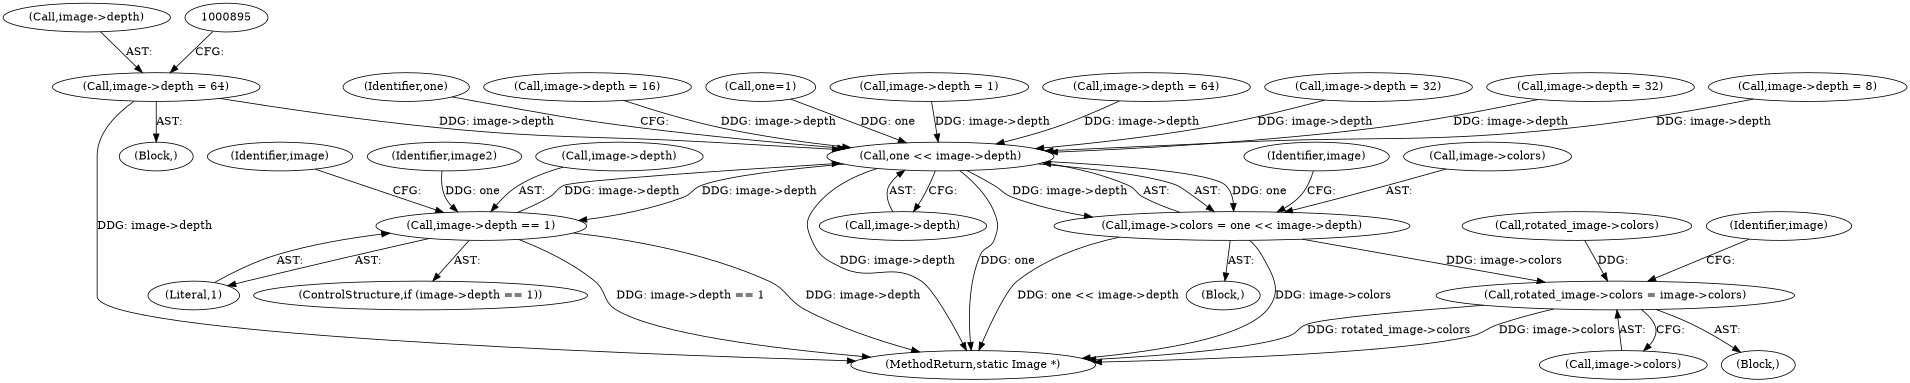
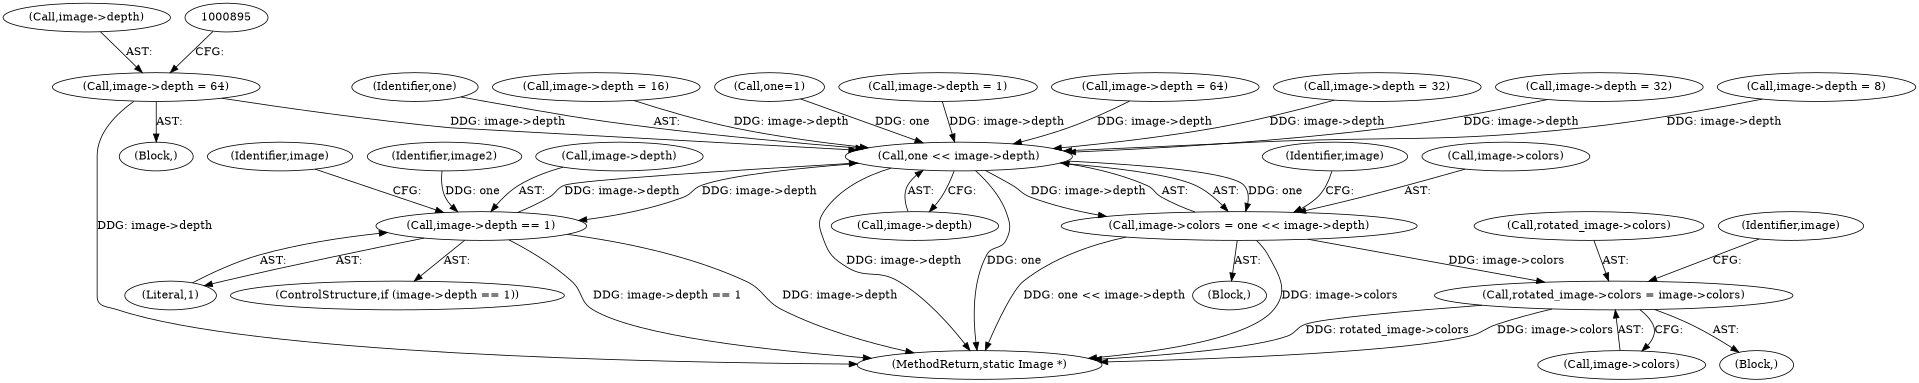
edge "(Identifier,one)" -> "(Call,one << image->depth)": label "CFG: " -> "AST: "
edge "(Call,rotated_image->colors)" -> "(Call,rotated_image->colors = image->colors)": label "DDG: " -> "AST: "
